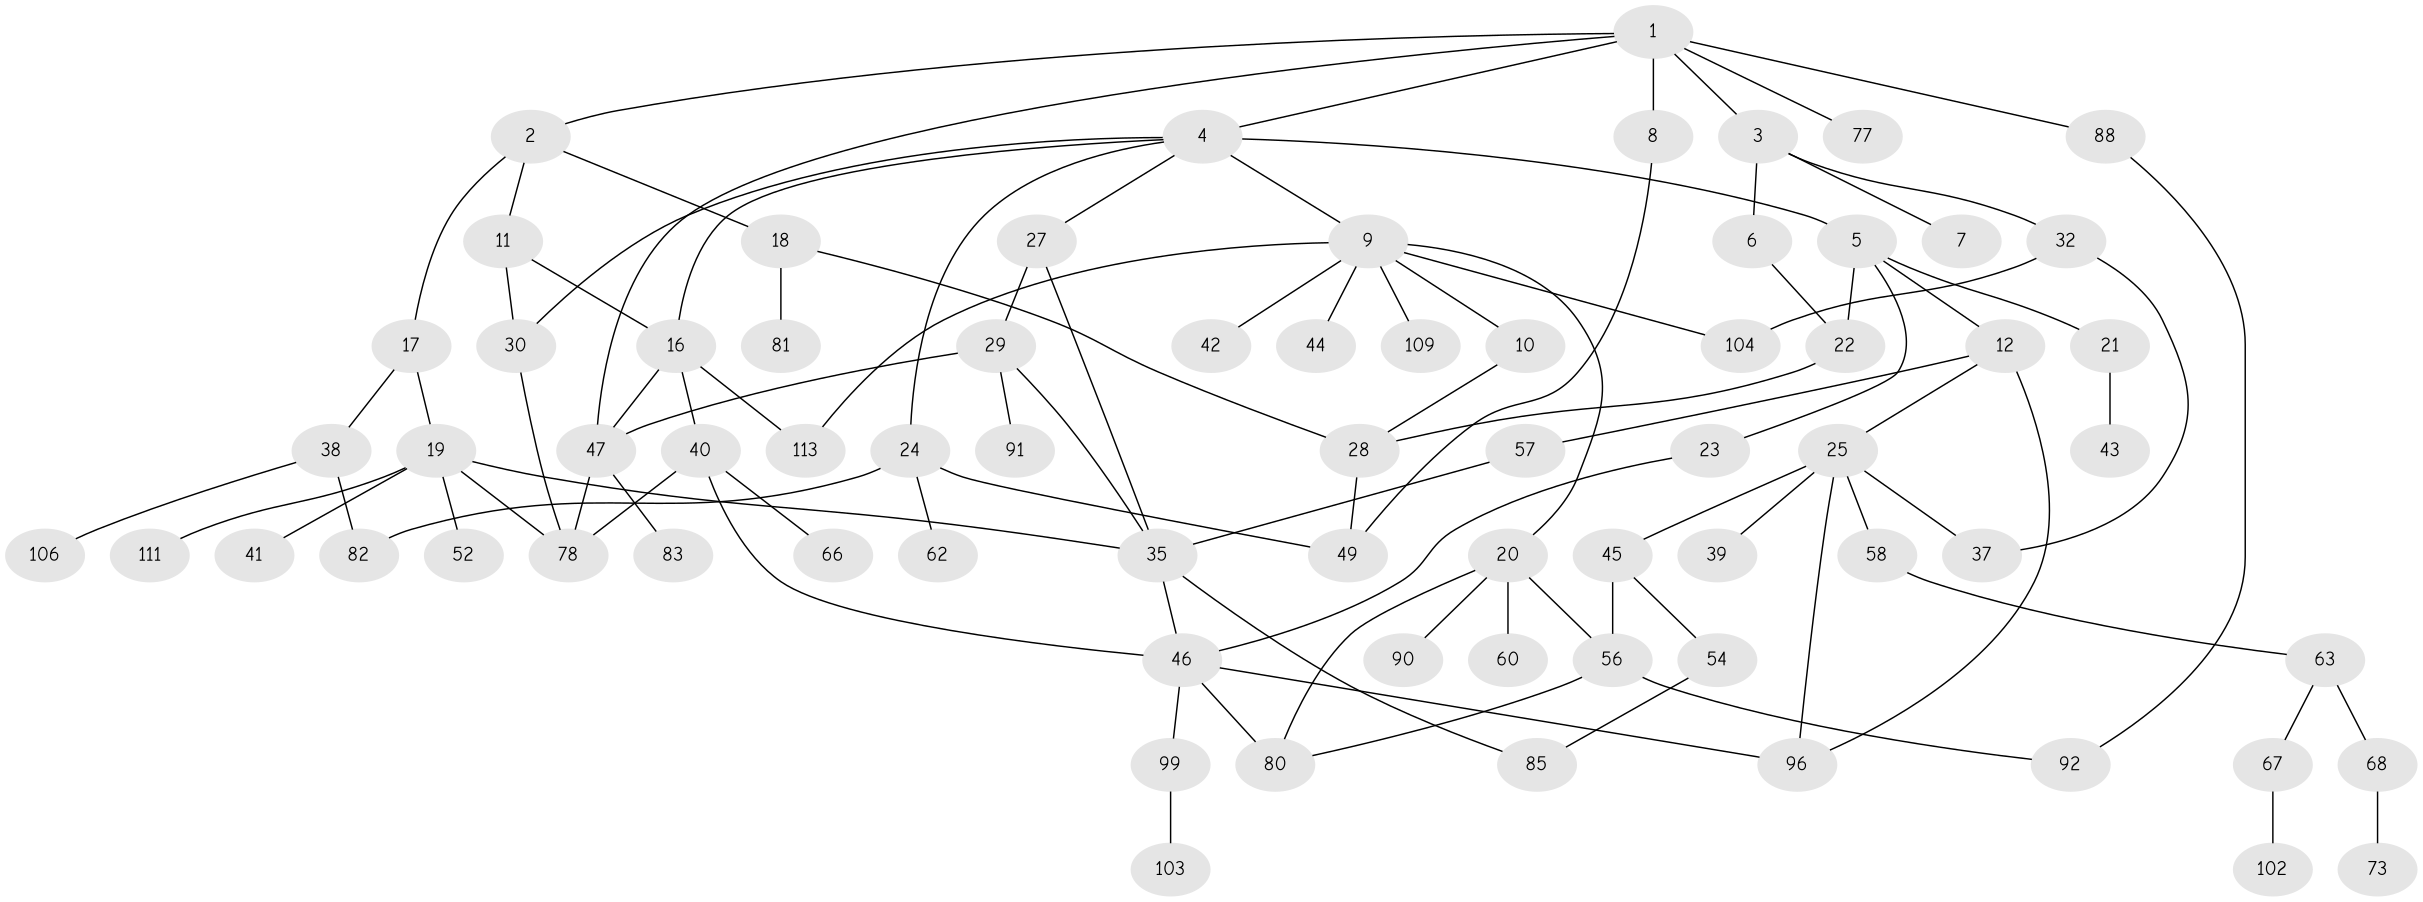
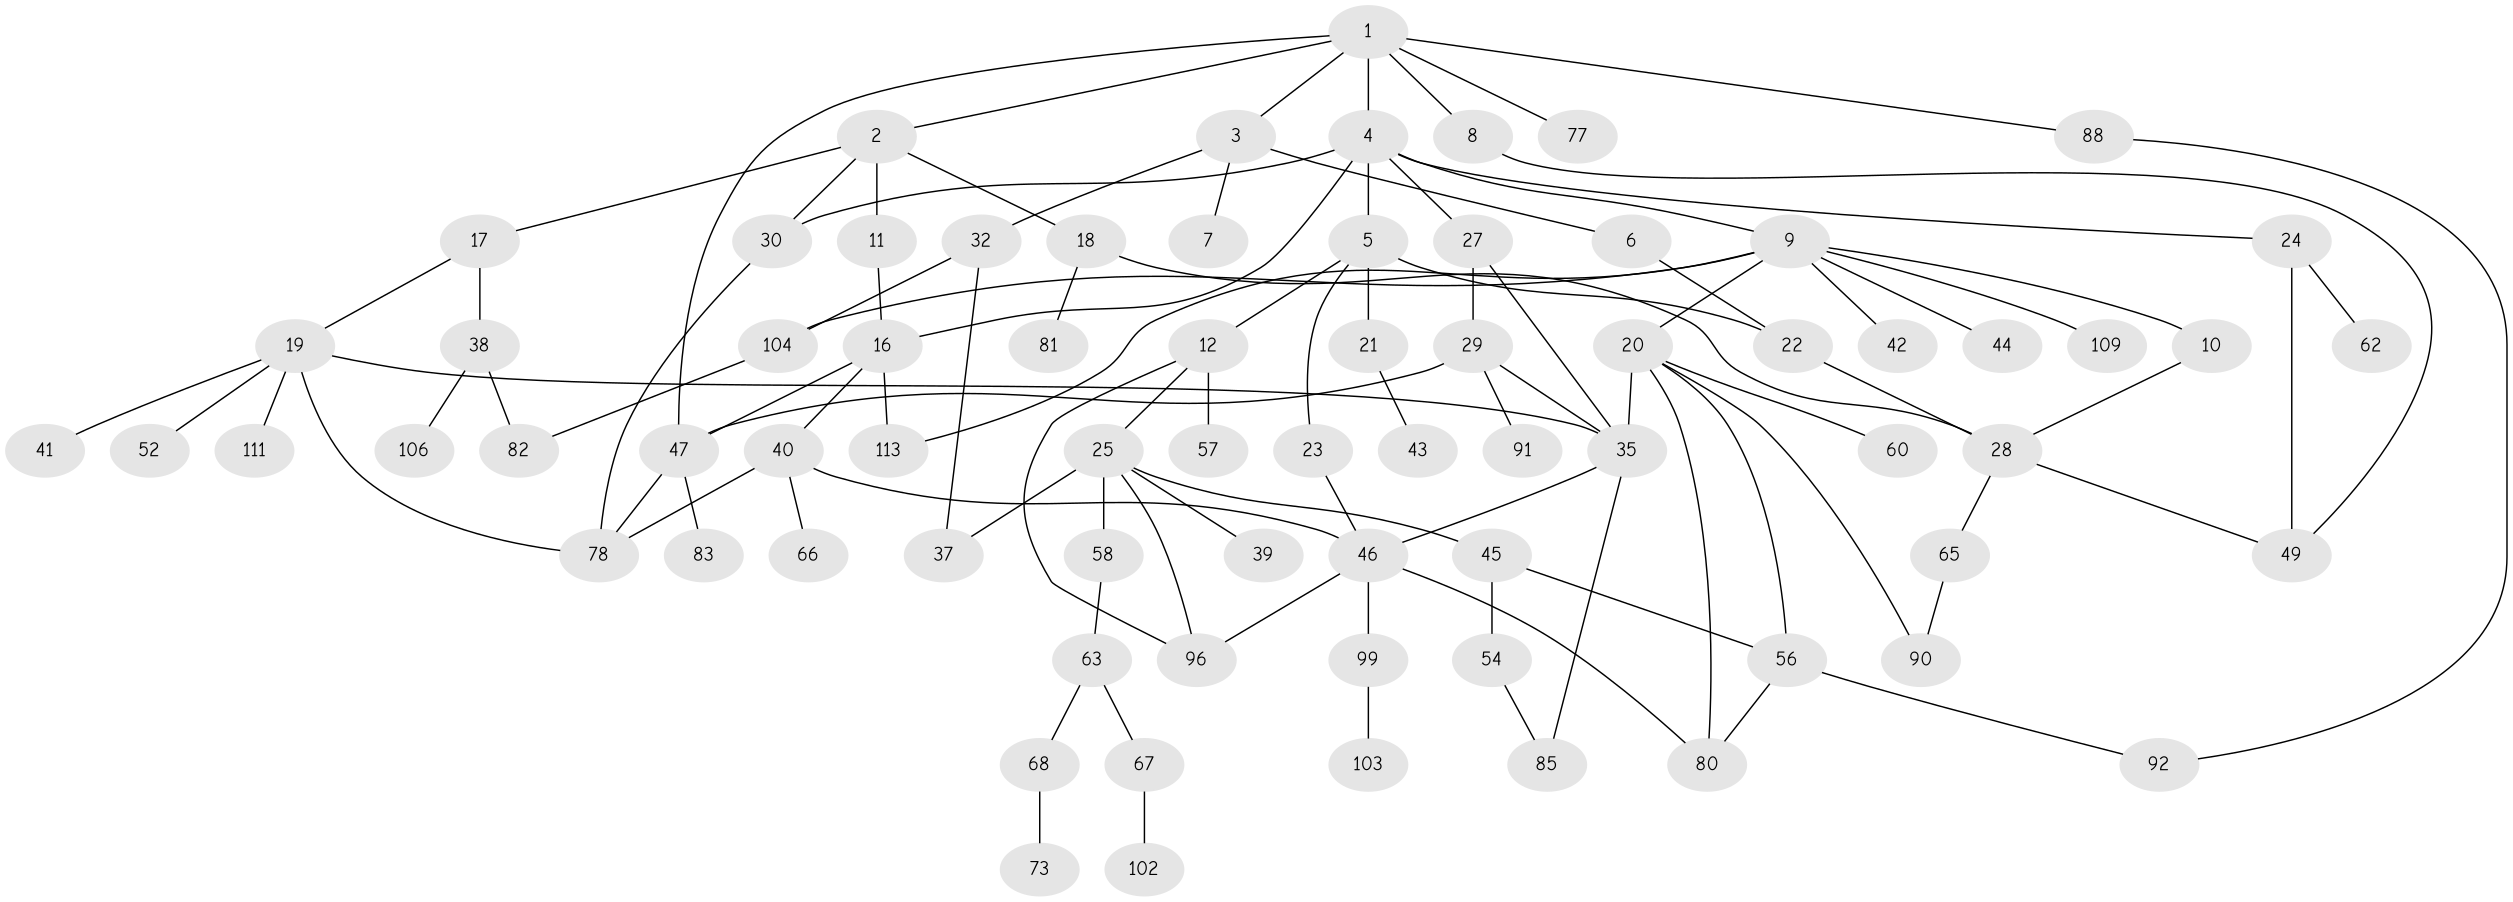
edge "11" -- "30": now "2" -- "30"
edge "24" -- "82": now "104" -- "82"
edge "57" -- "35": now "20" -- "35"
node "65": added
